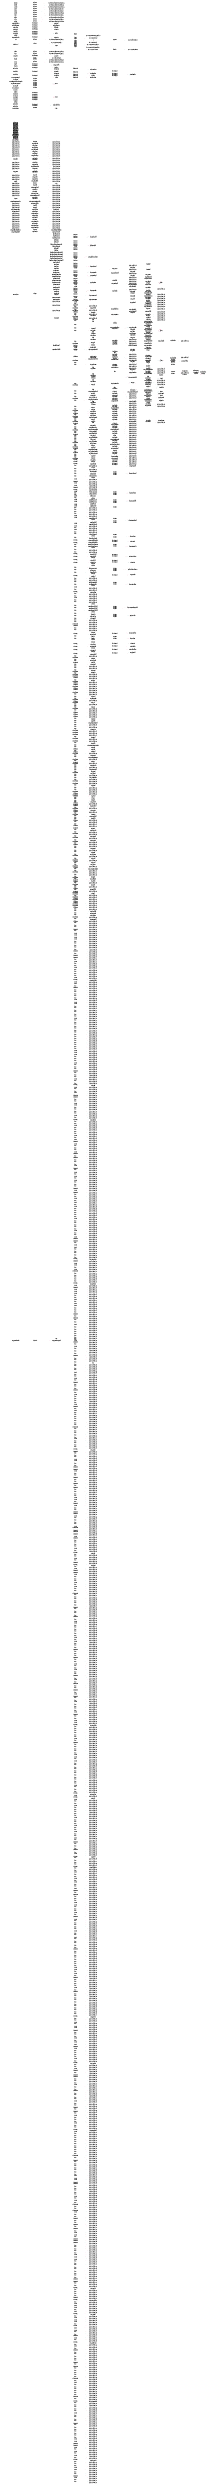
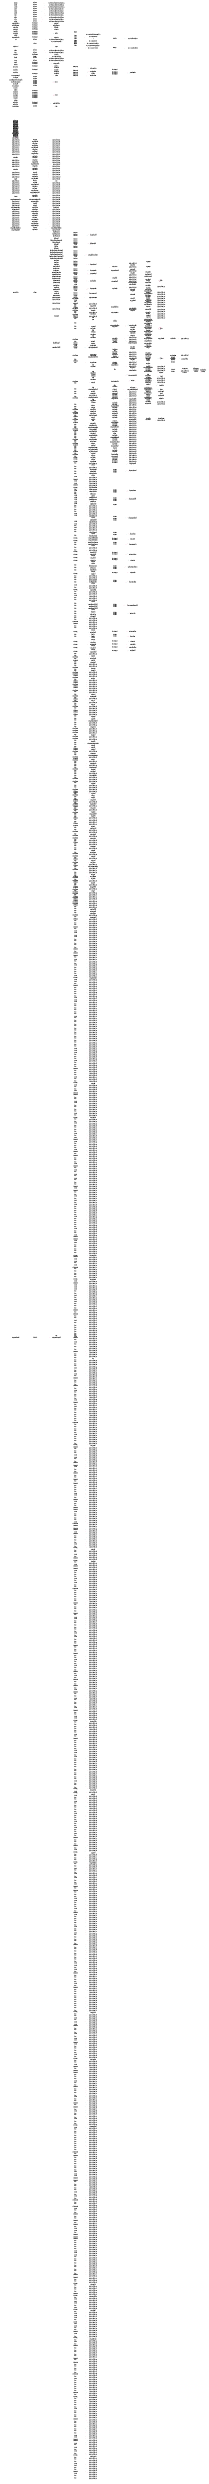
node "46345c91:1570a4fc4f1:-7e0b": removed
